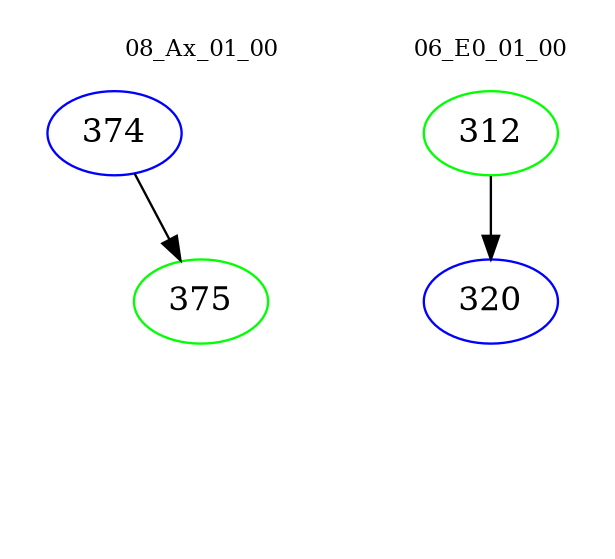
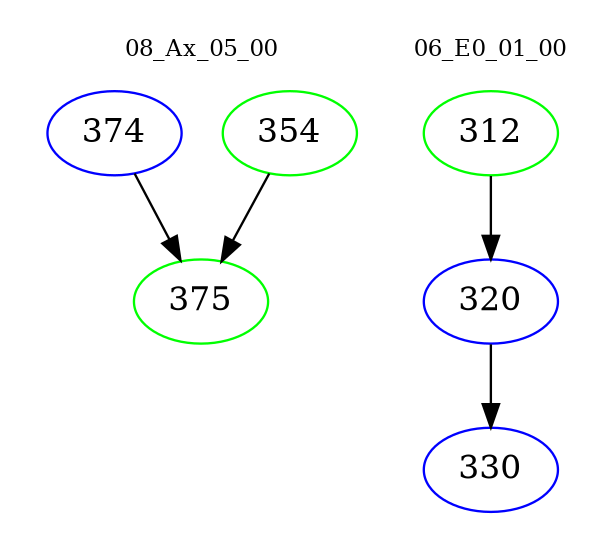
cluster "08_Ax_01_00": label "08_Ax_01_00" -> "08_Ax_05_00"
node "354": added
node "330": added
